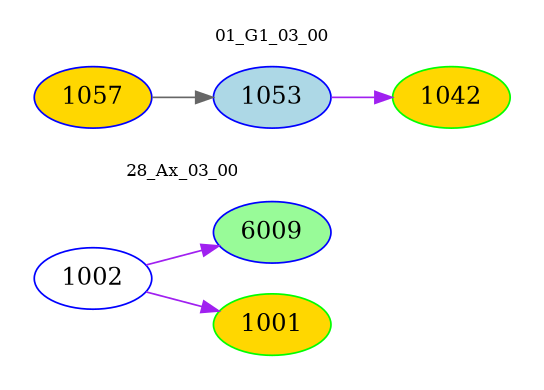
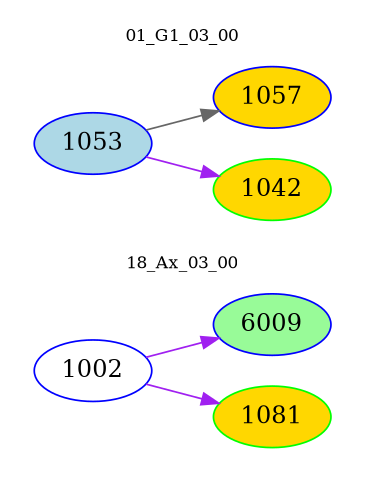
edge "1057" -> "1053": reversed
cluster "28_Ax_03_00": label "28_Ax_03_00" -> "18_Ax_03_00"
node "1001": label "1001" -> "1081"
